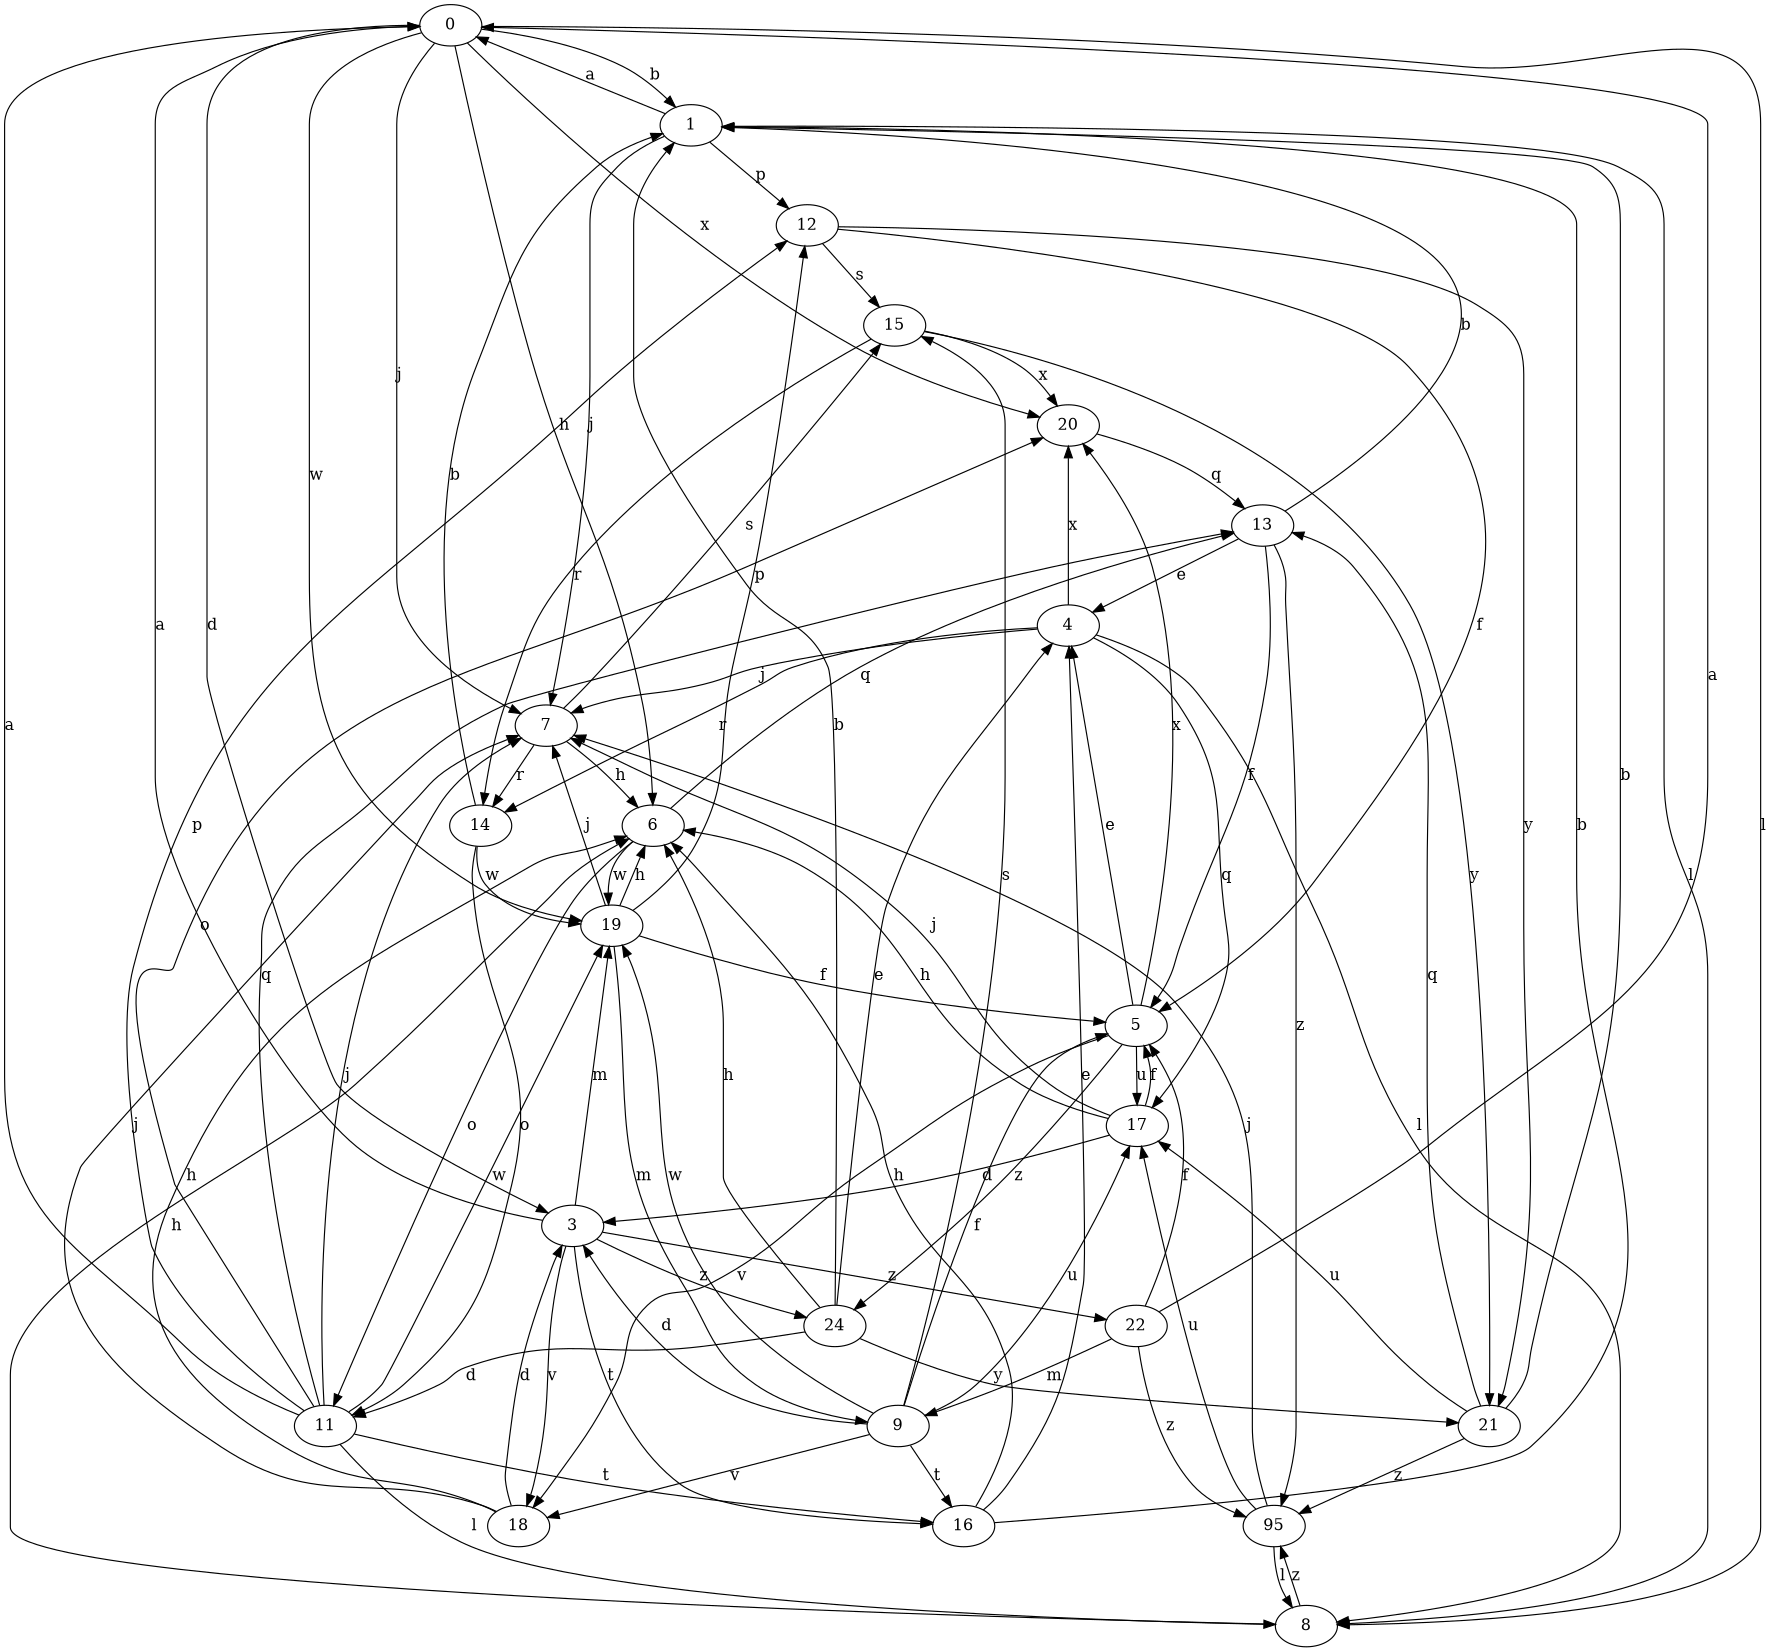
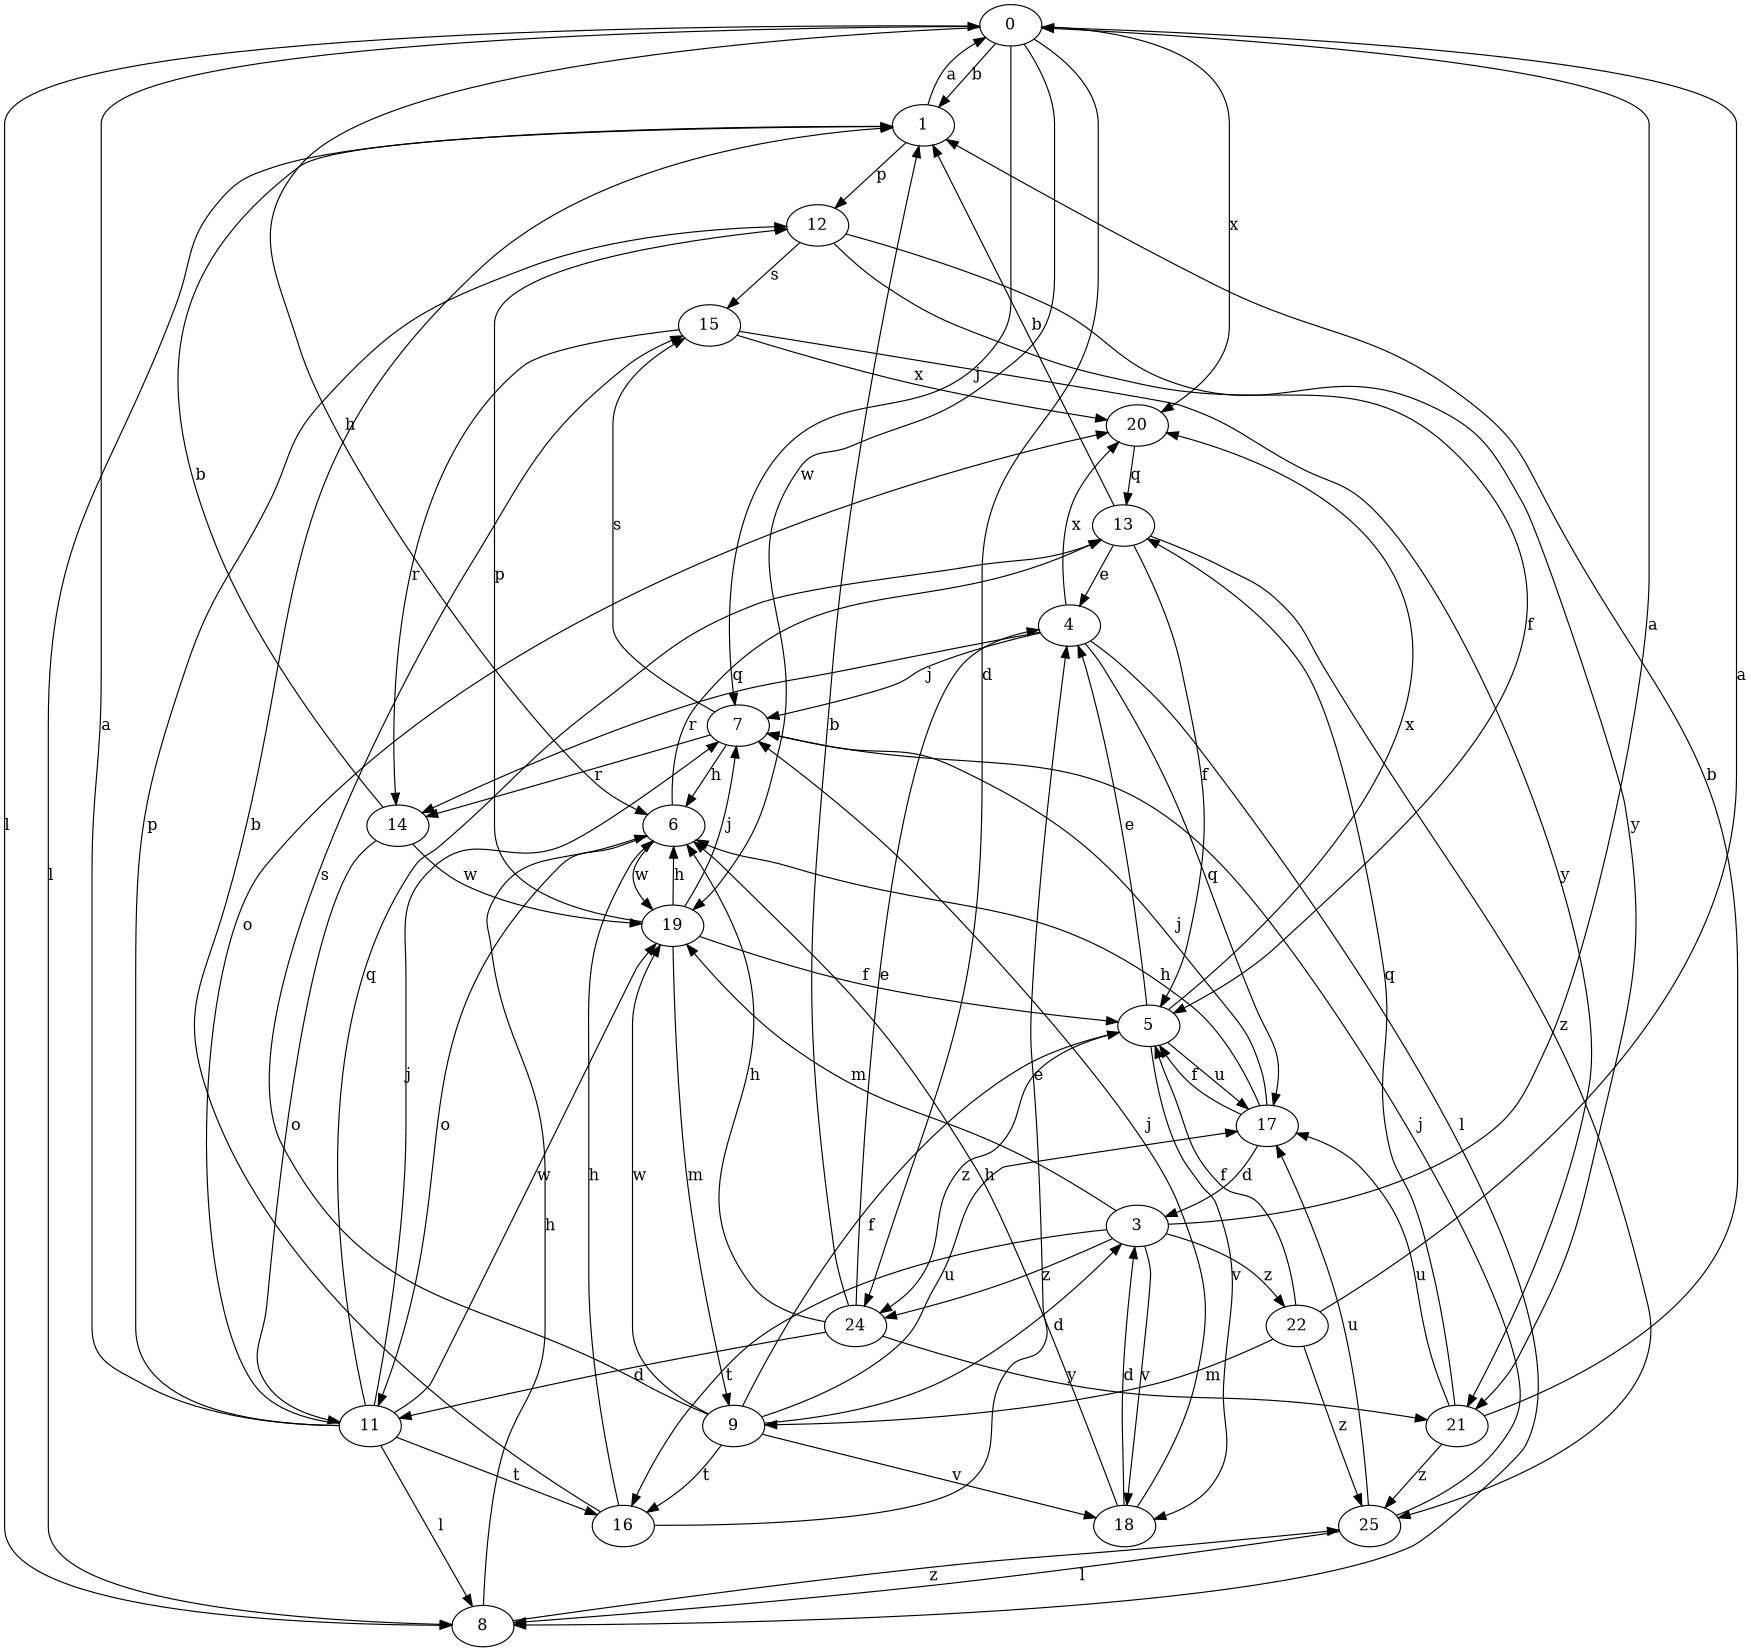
edge "1" -> "7": removed, label "j"
edge "0" -> "3": now "0" -> "24"
node "95": label "95" -> "25"
